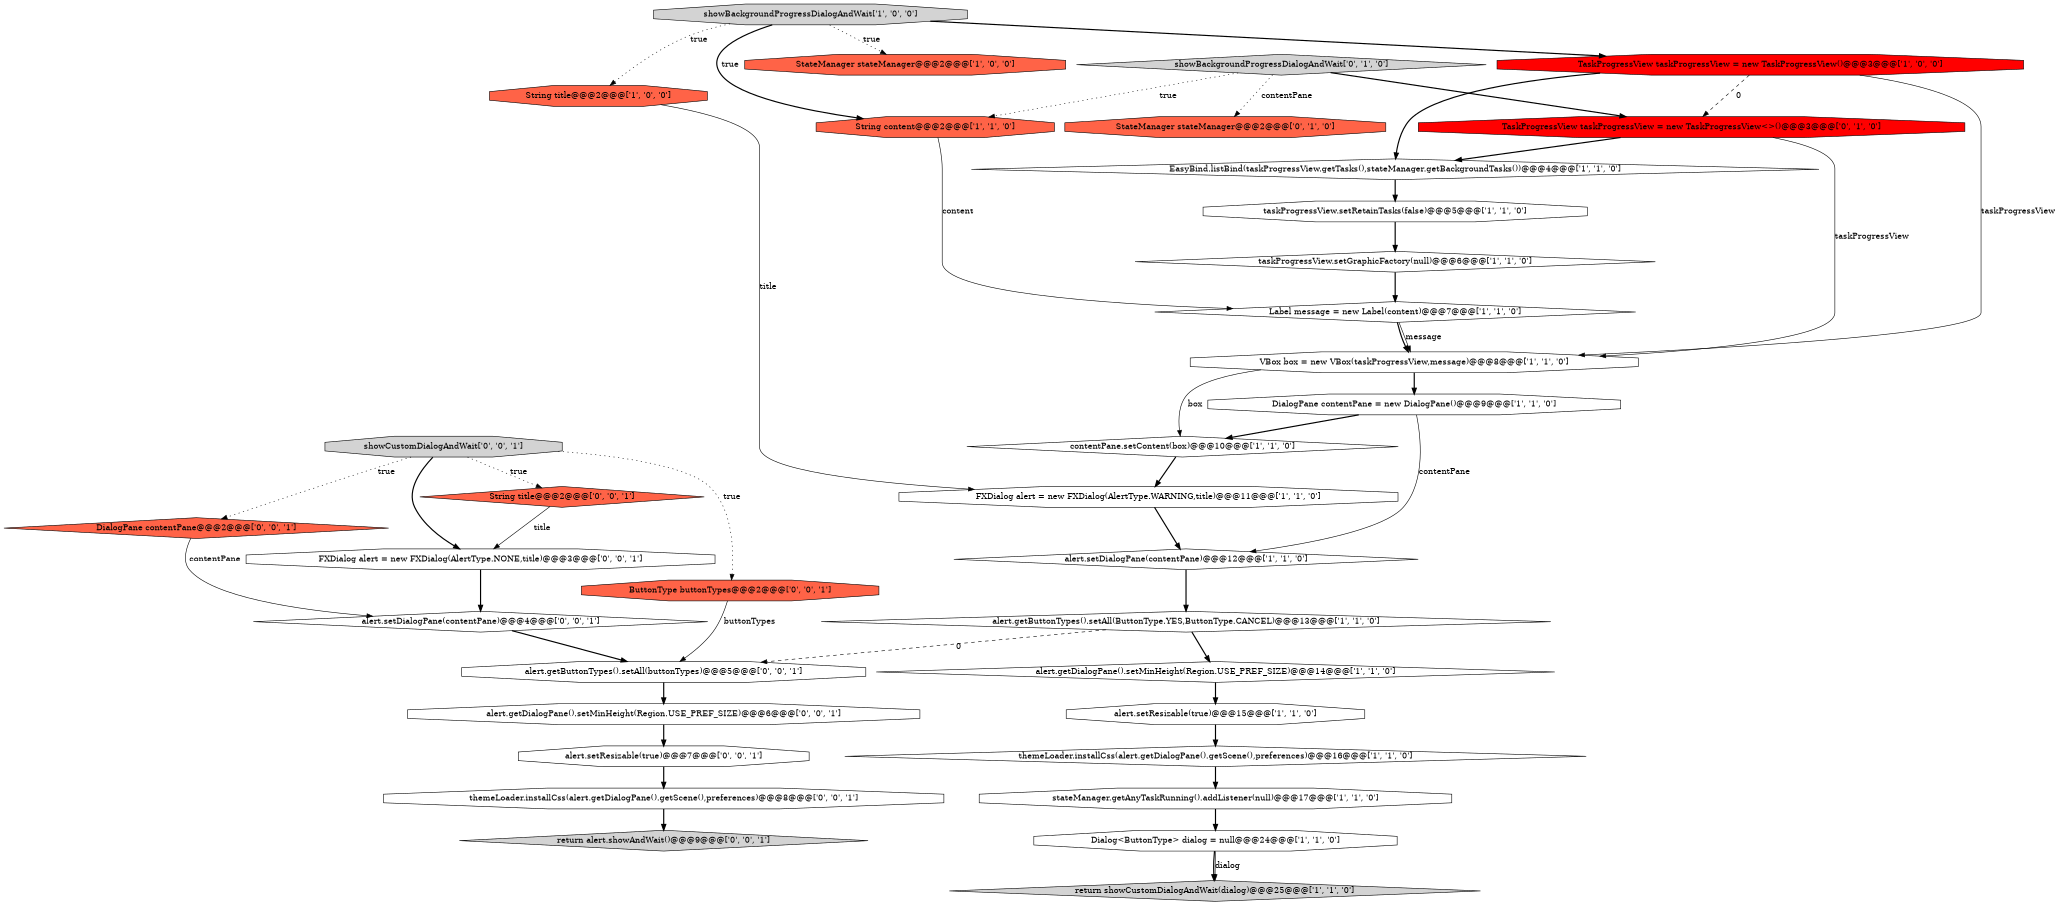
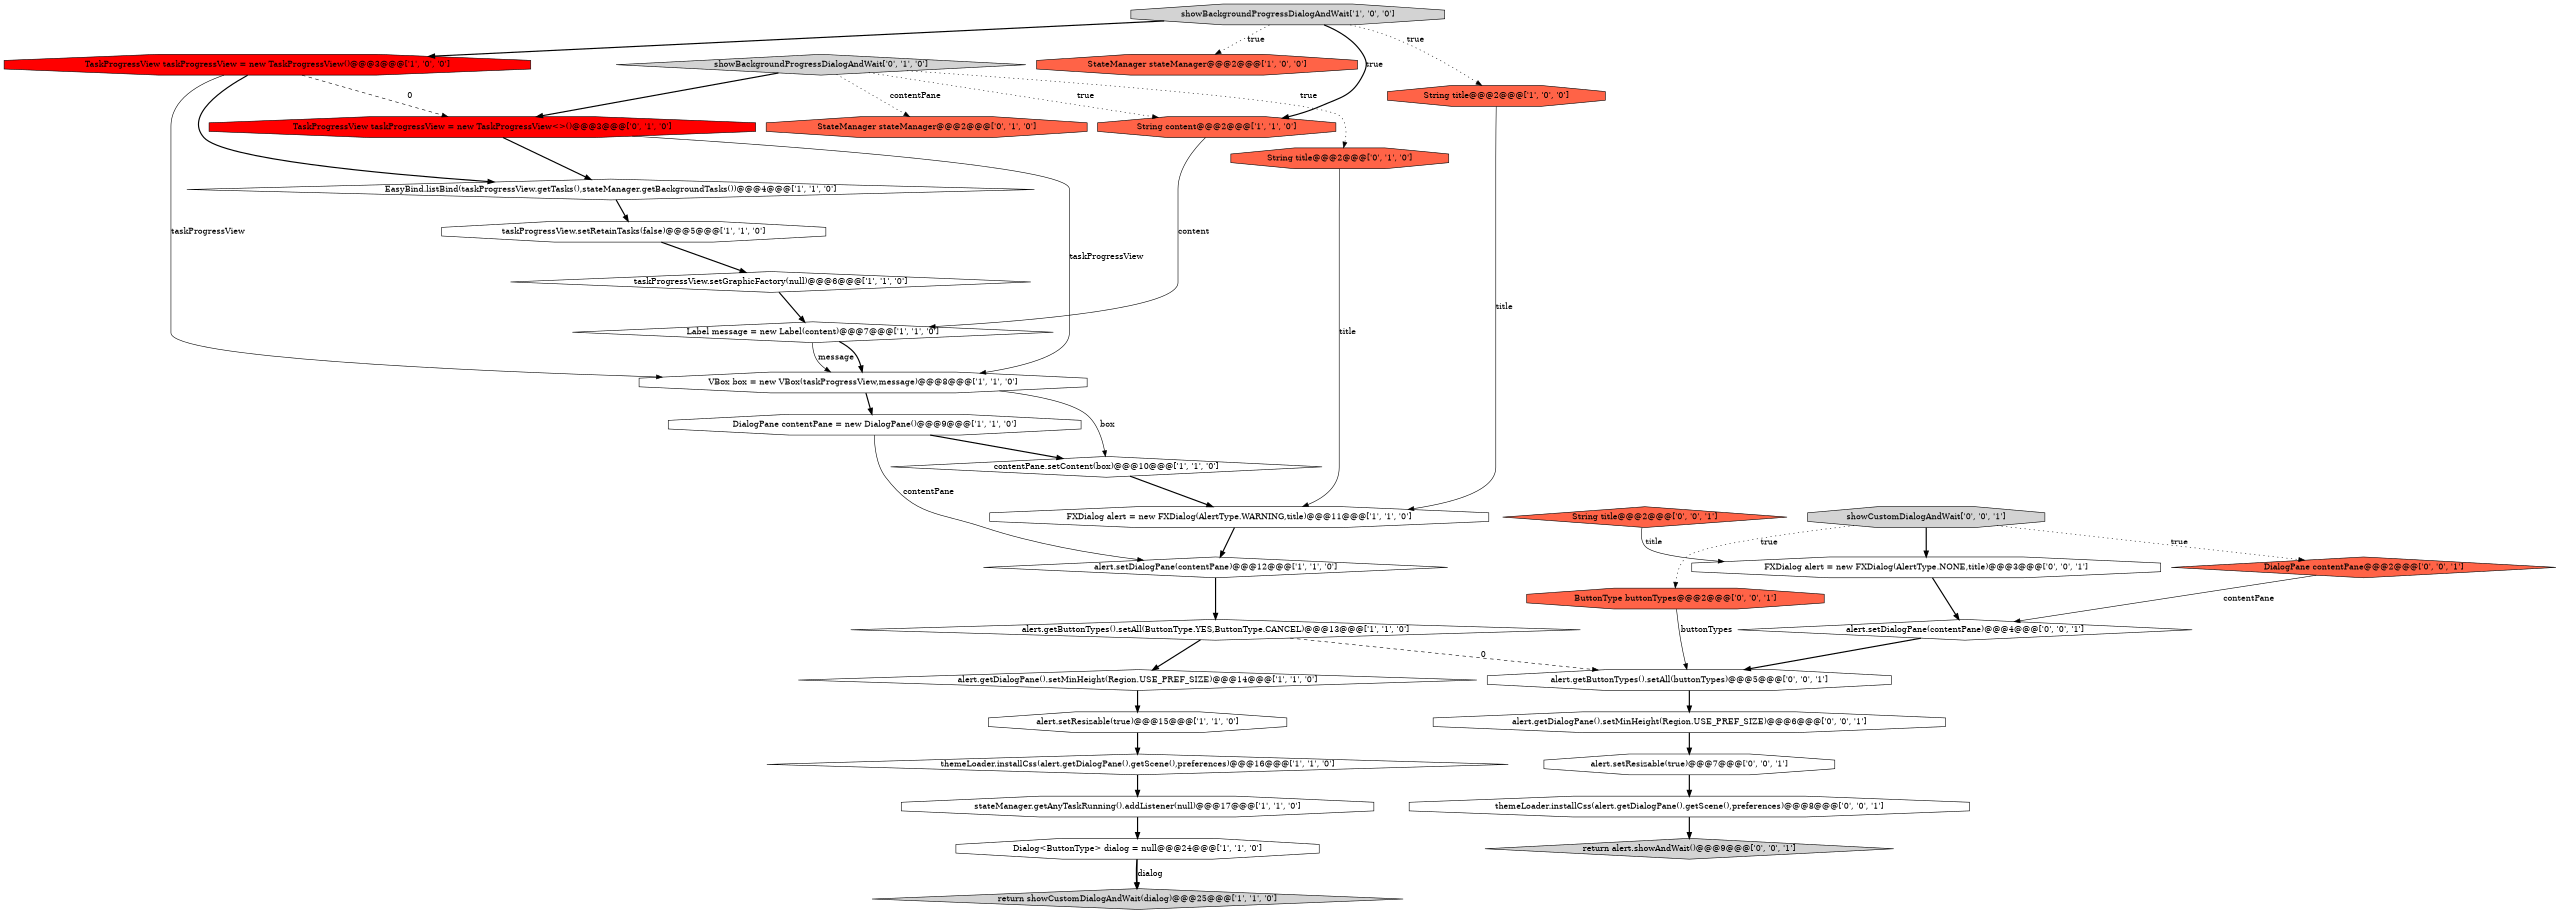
node "String title@@@2@@@['0', '1', '0']": added
edge "showCustomDialogAndWait['0', '0', '1']" -> "String title@@@2@@@['0', '0', '1']": removed, label "true"
